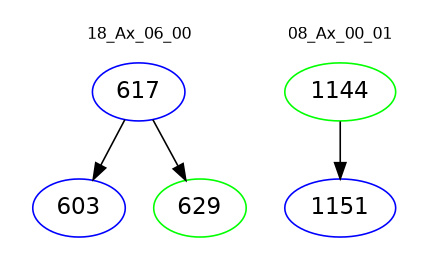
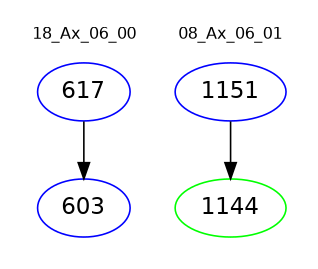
cluster "08_Ax_00_01": label "08_Ax_00_01" -> "08_Ax_06_01"
edge "1144" -> "1151": reversed
node "629": removed
